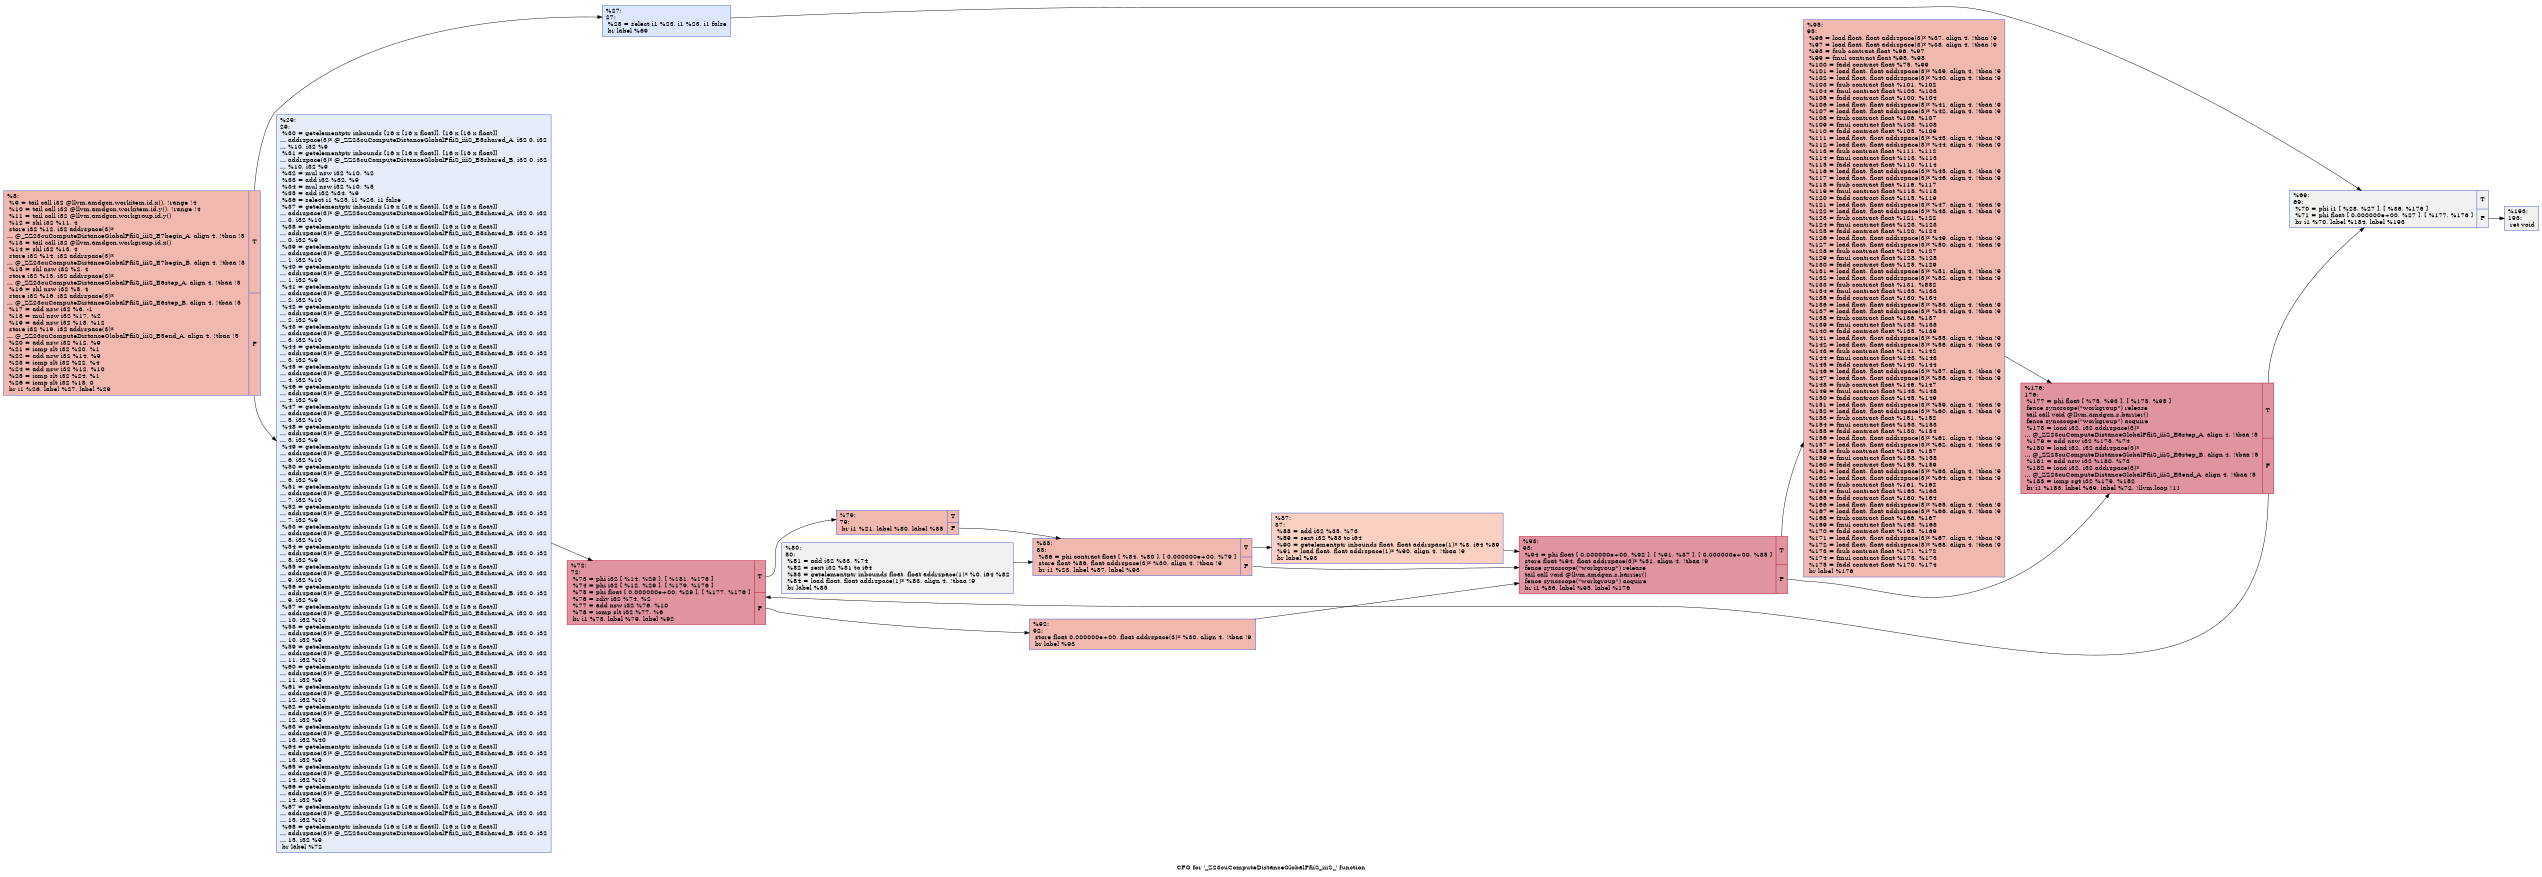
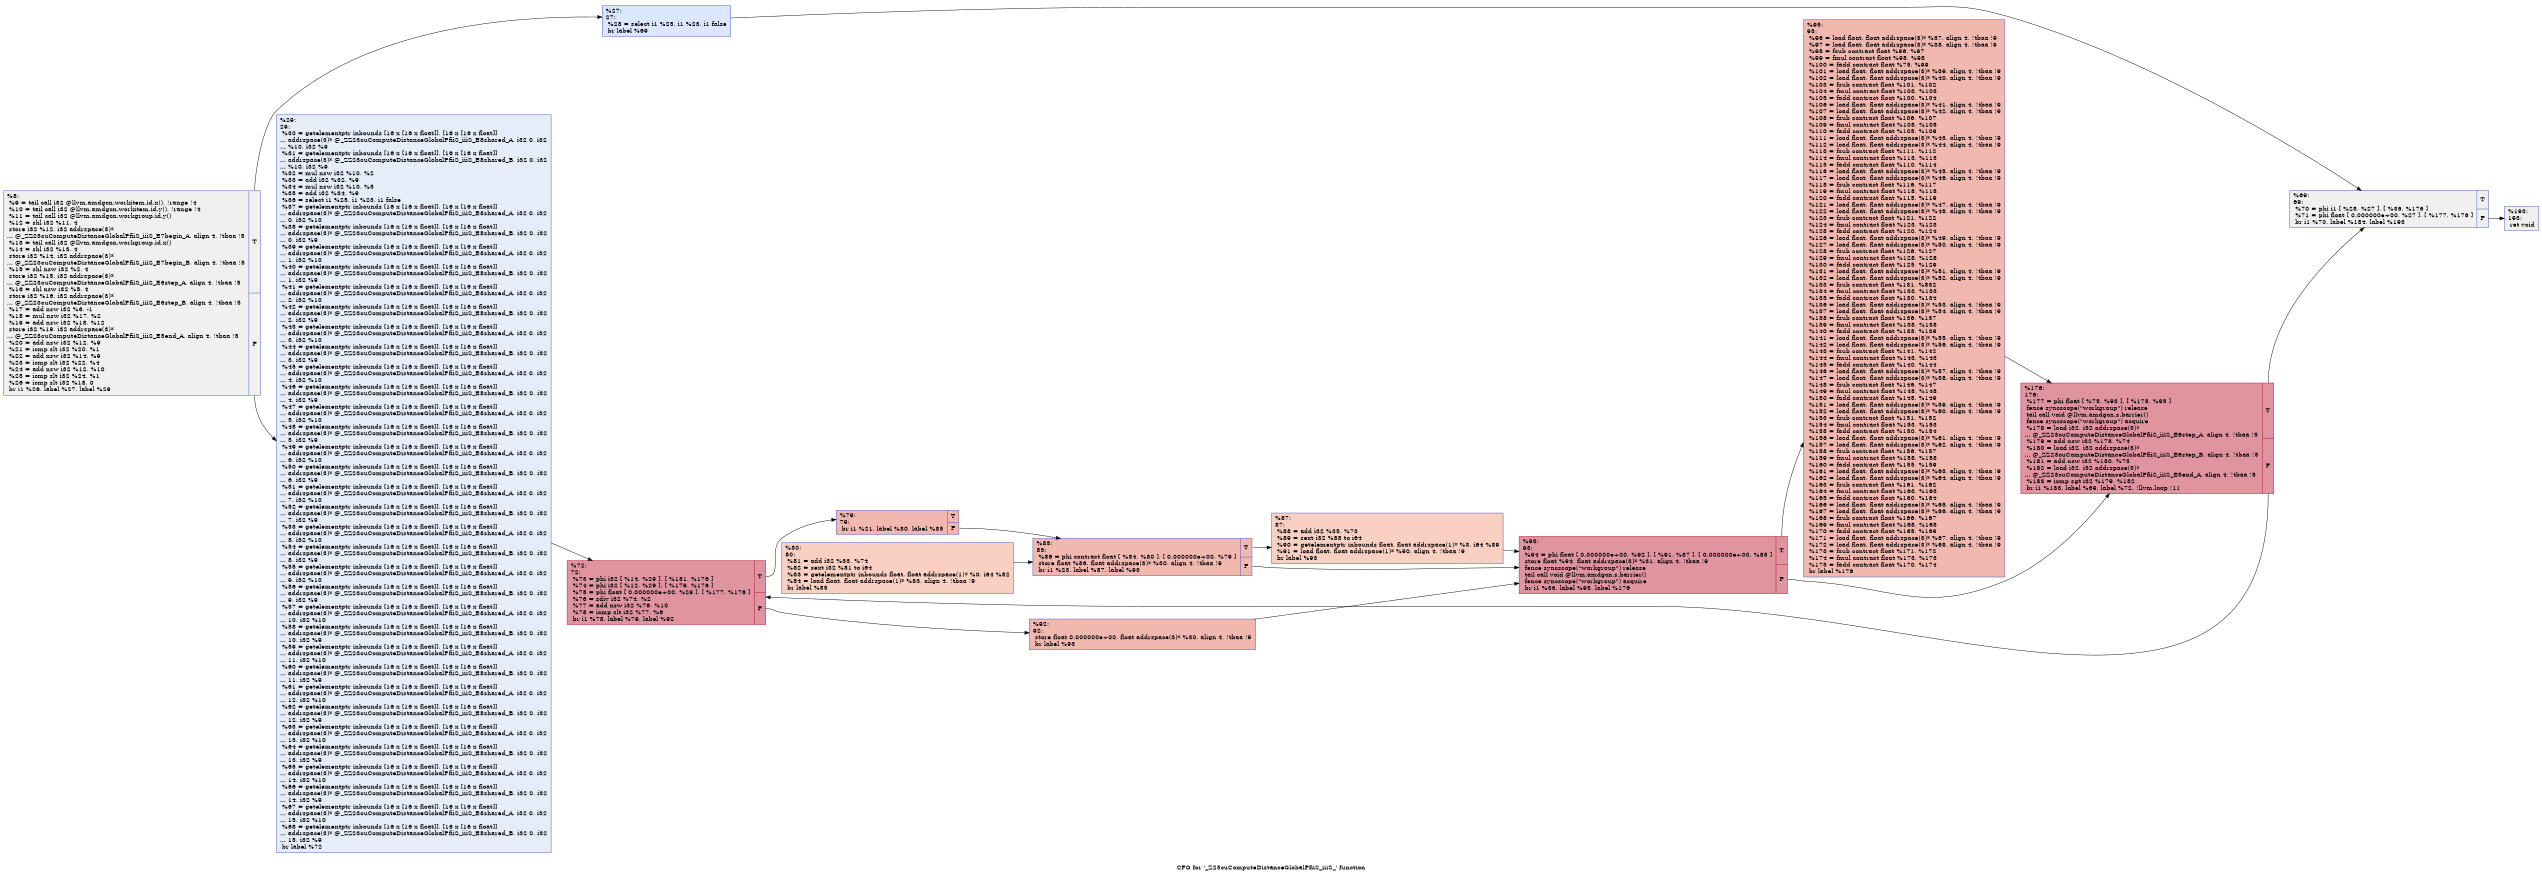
node "%8:": fillcolor #dc5d4a70 -> #dedcdb70
node "%80:": fillcolor #dedcdb70 -> #f3947570
node "%29:": text "... 13, i32 %40" -> "... 13, i32 %10"
